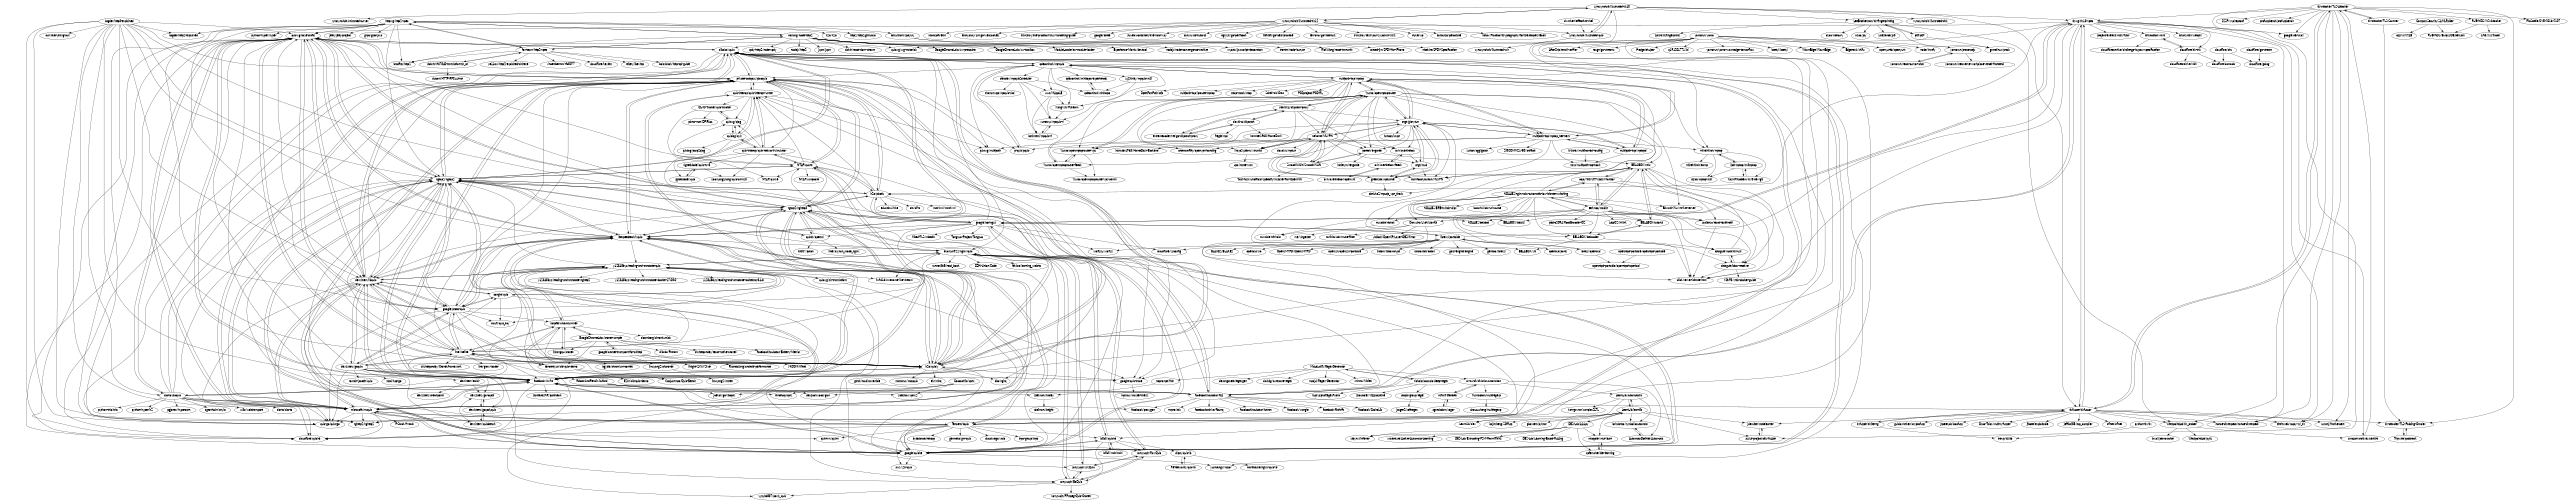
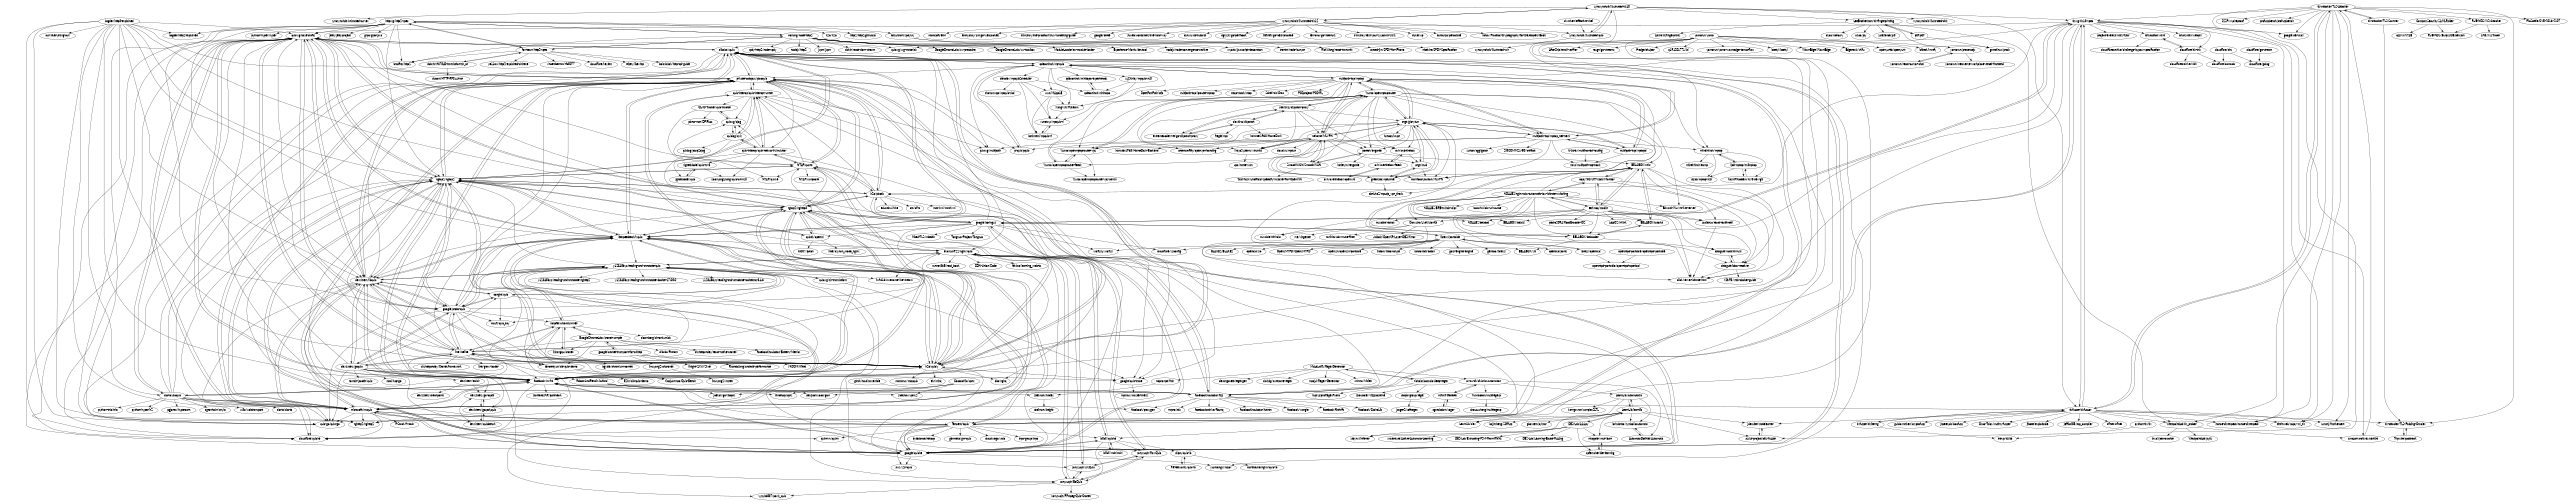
node "node/lmstfy": label "node/lmstfy" -> "bitleak/lmstfy"
edge "datagutt/moblink-rust" -> "BELABOX/srtla": now "BELABOX/belacoder" -> "BELABOX/srtla"
